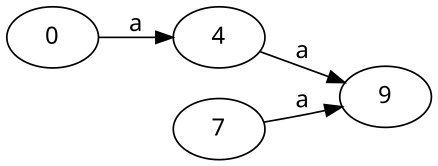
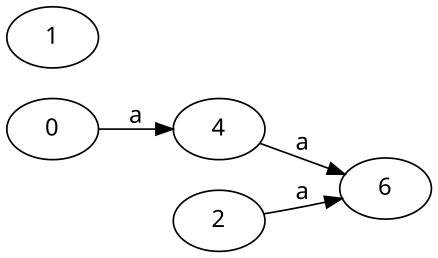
node "1": added
node "9": label "9" -> "6"
node "7": label "7" -> "2"
